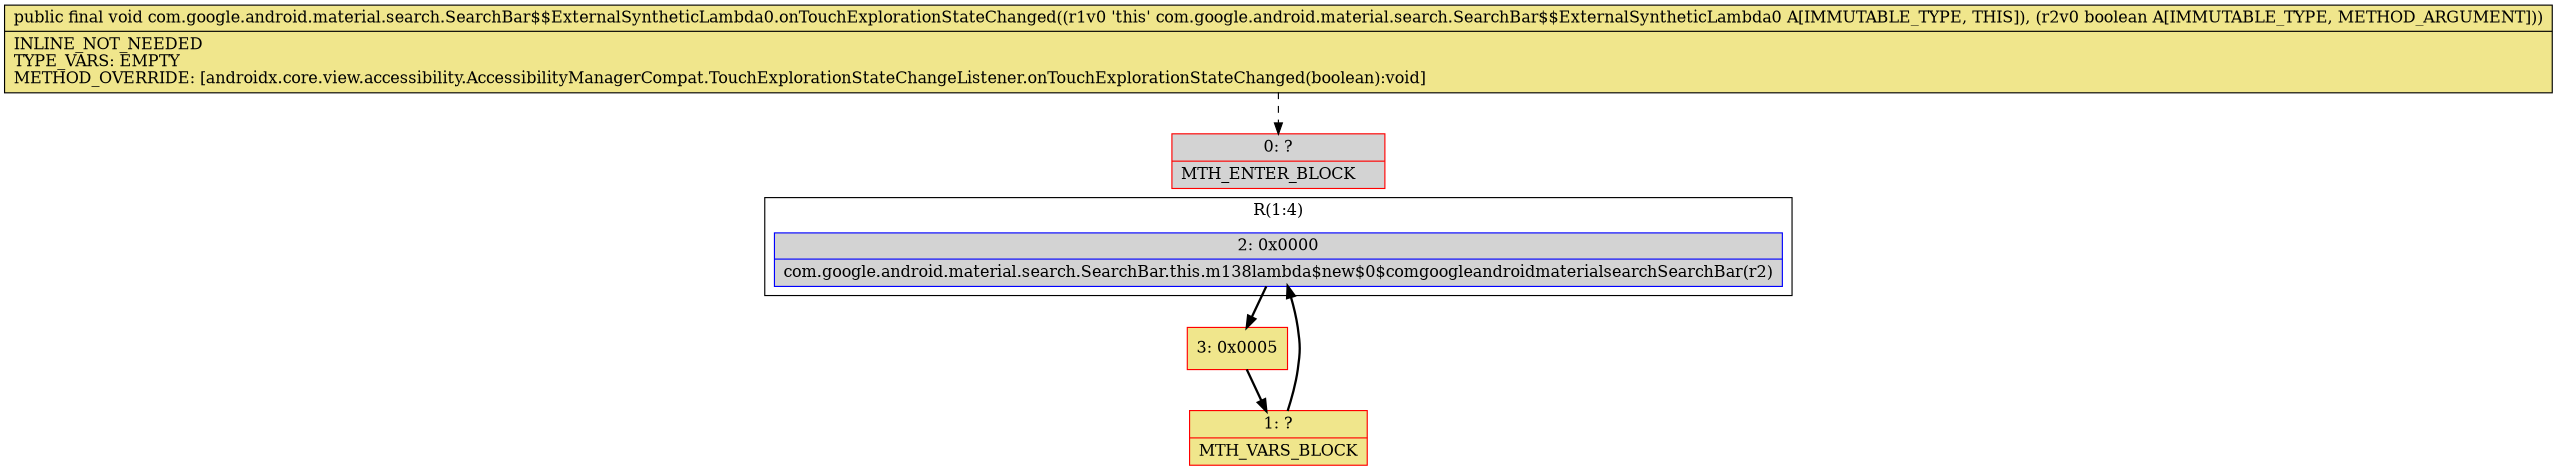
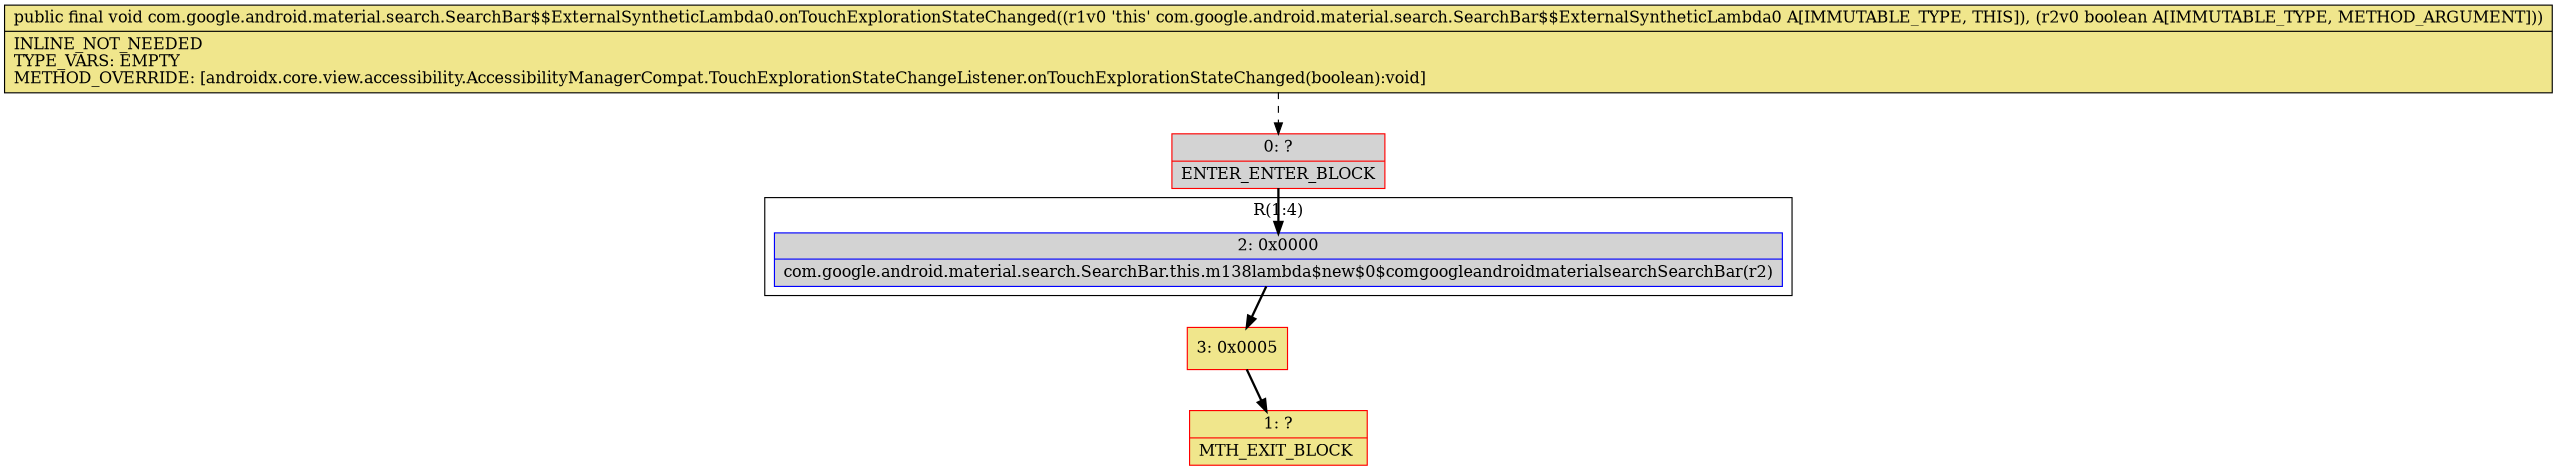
node "0: ?": text "MTH_ENTER_BLOCK" -> "ENTER_ENTER_BLOCK"
edge "1: ?" -> "2: 0x0000": now "0: ?" -> "2: 0x0000"
node "1: ?": text "MTH_VARS_BLOCK" -> "MTH_EXIT_BLOCK"
